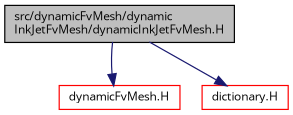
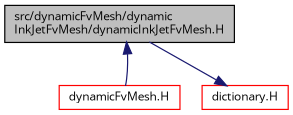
edge "src/dynamicFvMesh/dynamic InkJetFvMesh/dynamicInkJetFvMesh.H" -> "dynamicFvMesh.H": reversed
